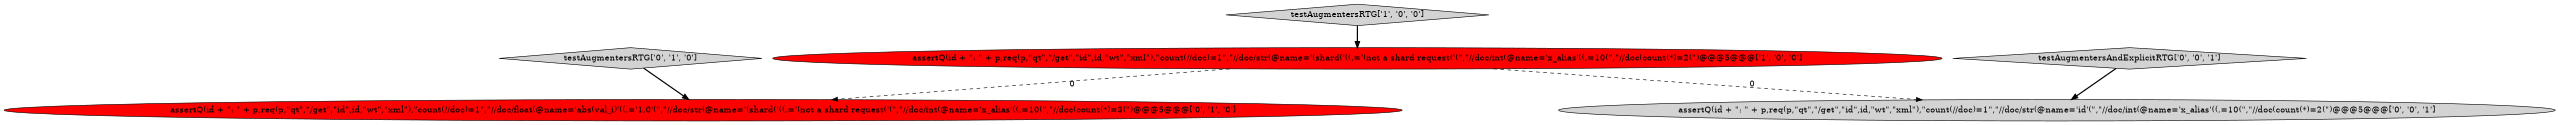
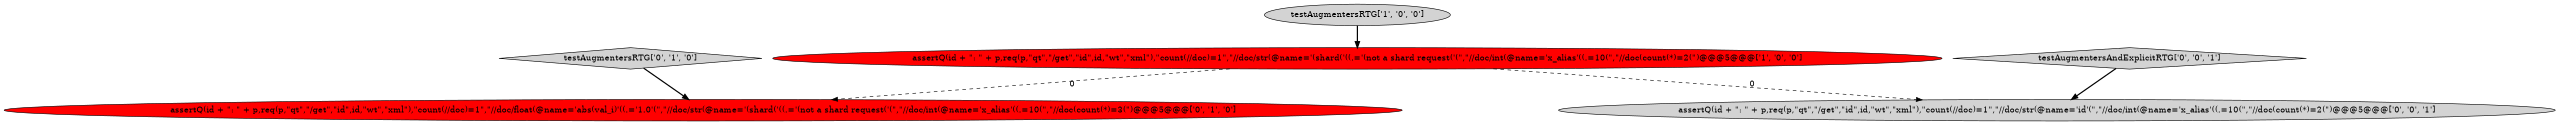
node "testAugmentersRTG['1', '0', '0']": shape diamond -> ellipse
